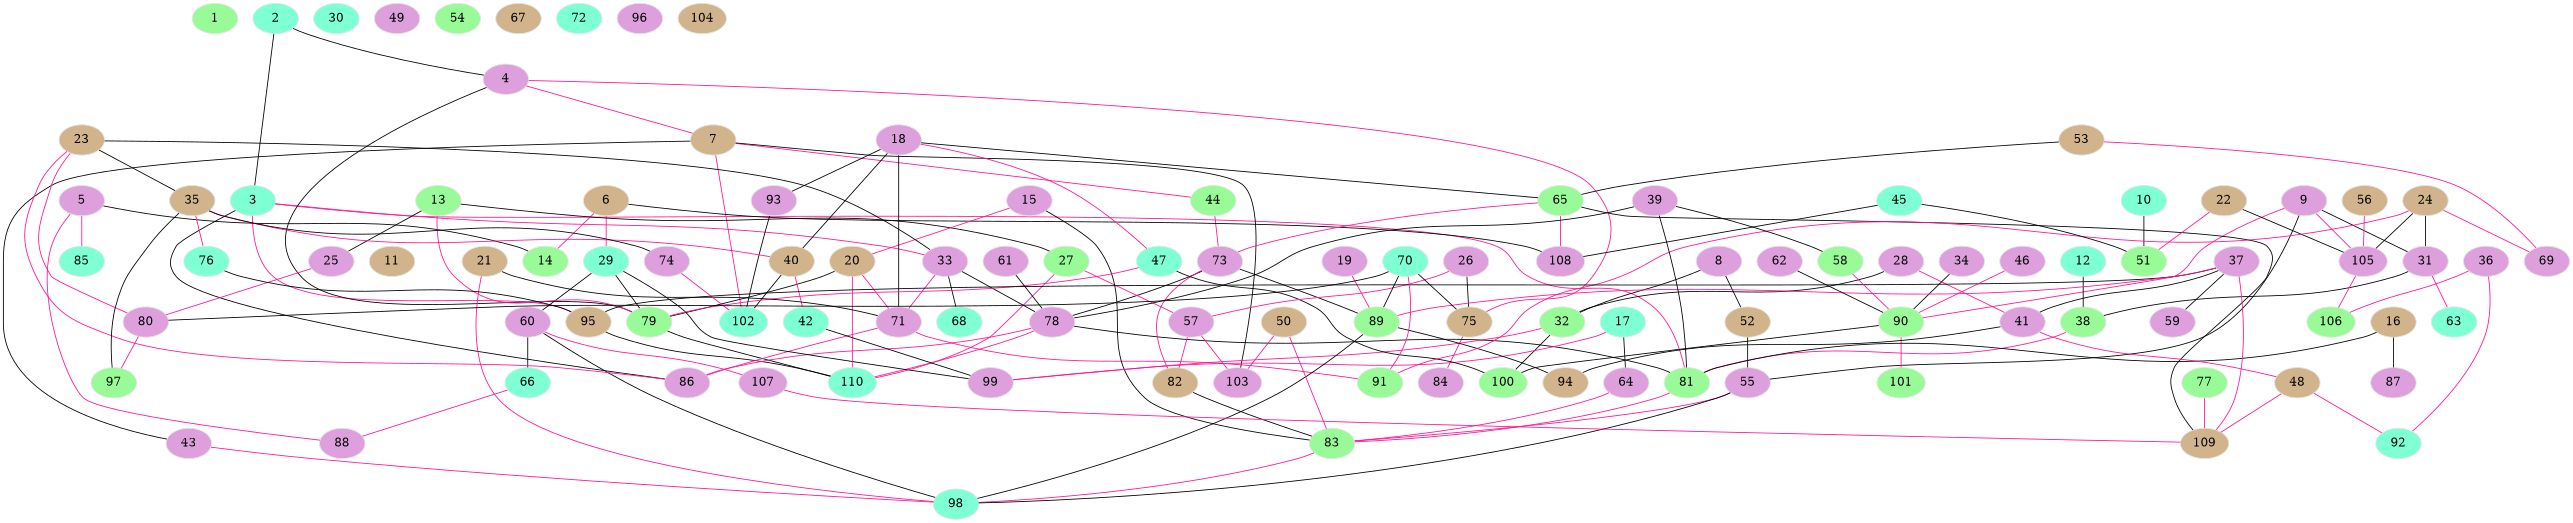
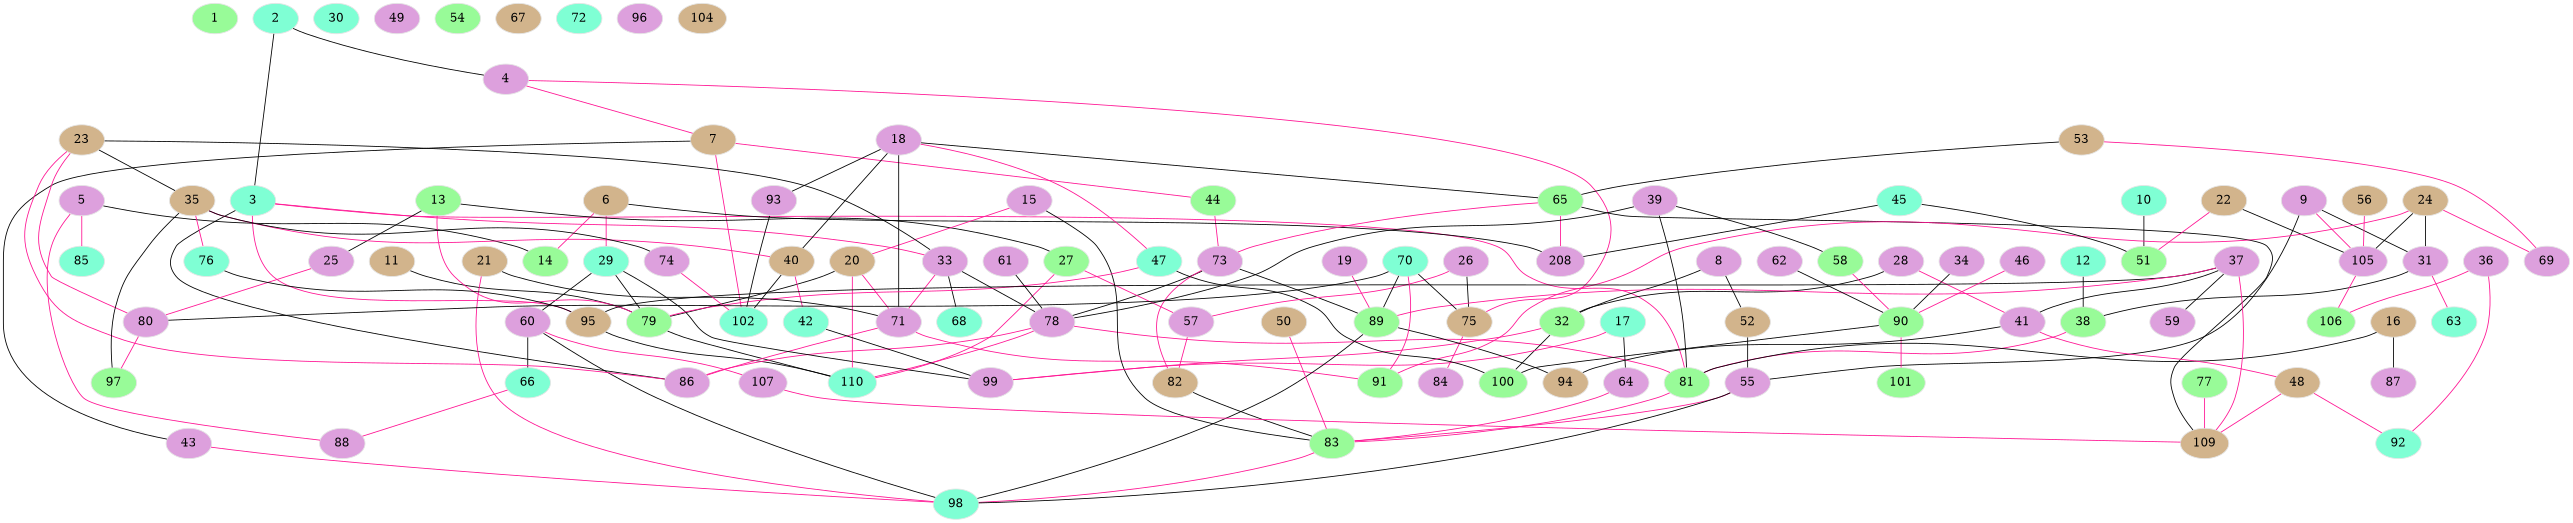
node "108": label "108" -> "208"
edge "4" -- "79": now "11" -- "79"
edge "9" -- "90": removed
edge "78" -- "81": color black -> deeppink
node "103": removed
